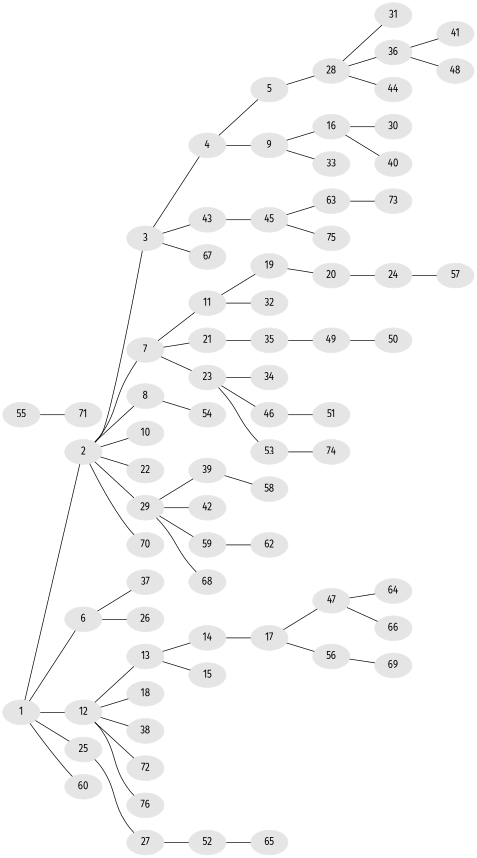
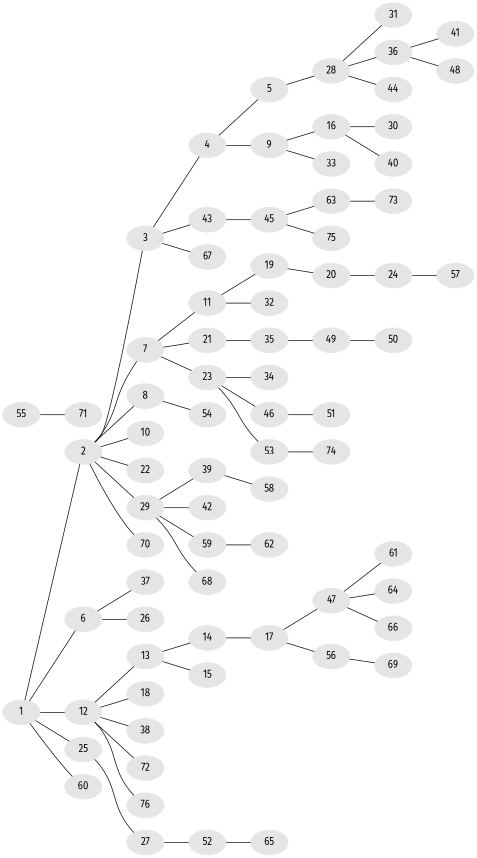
node "61": added
